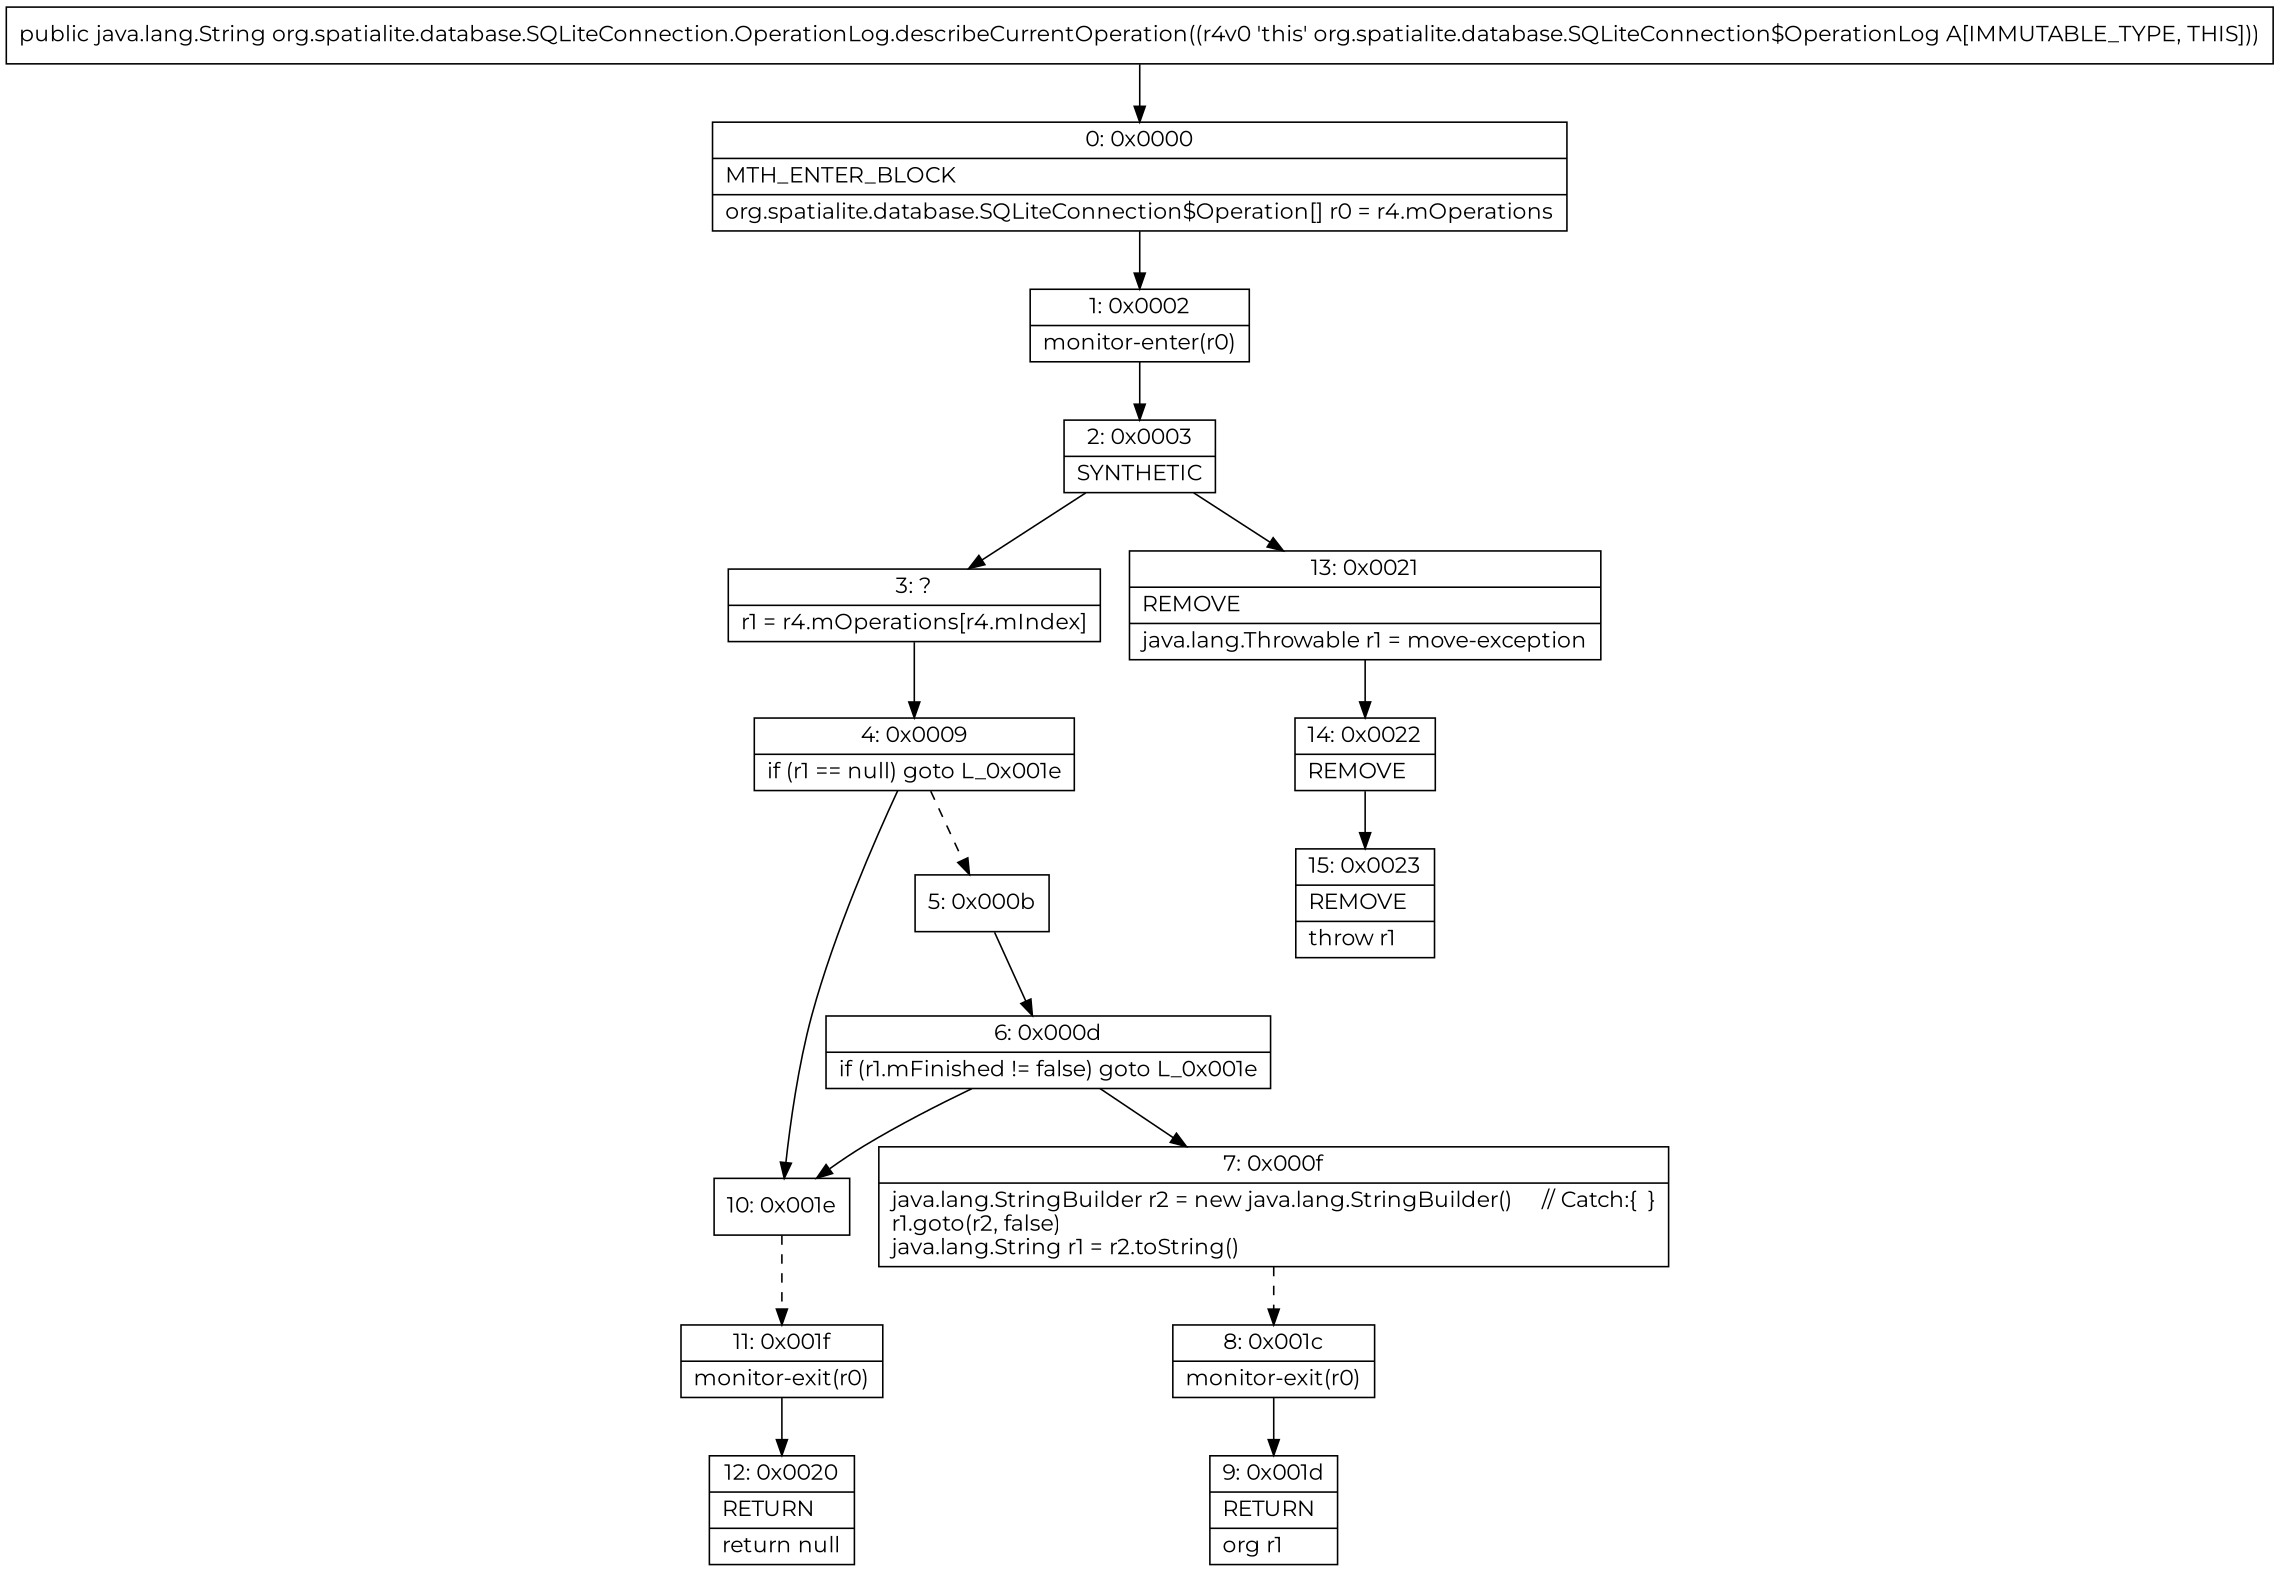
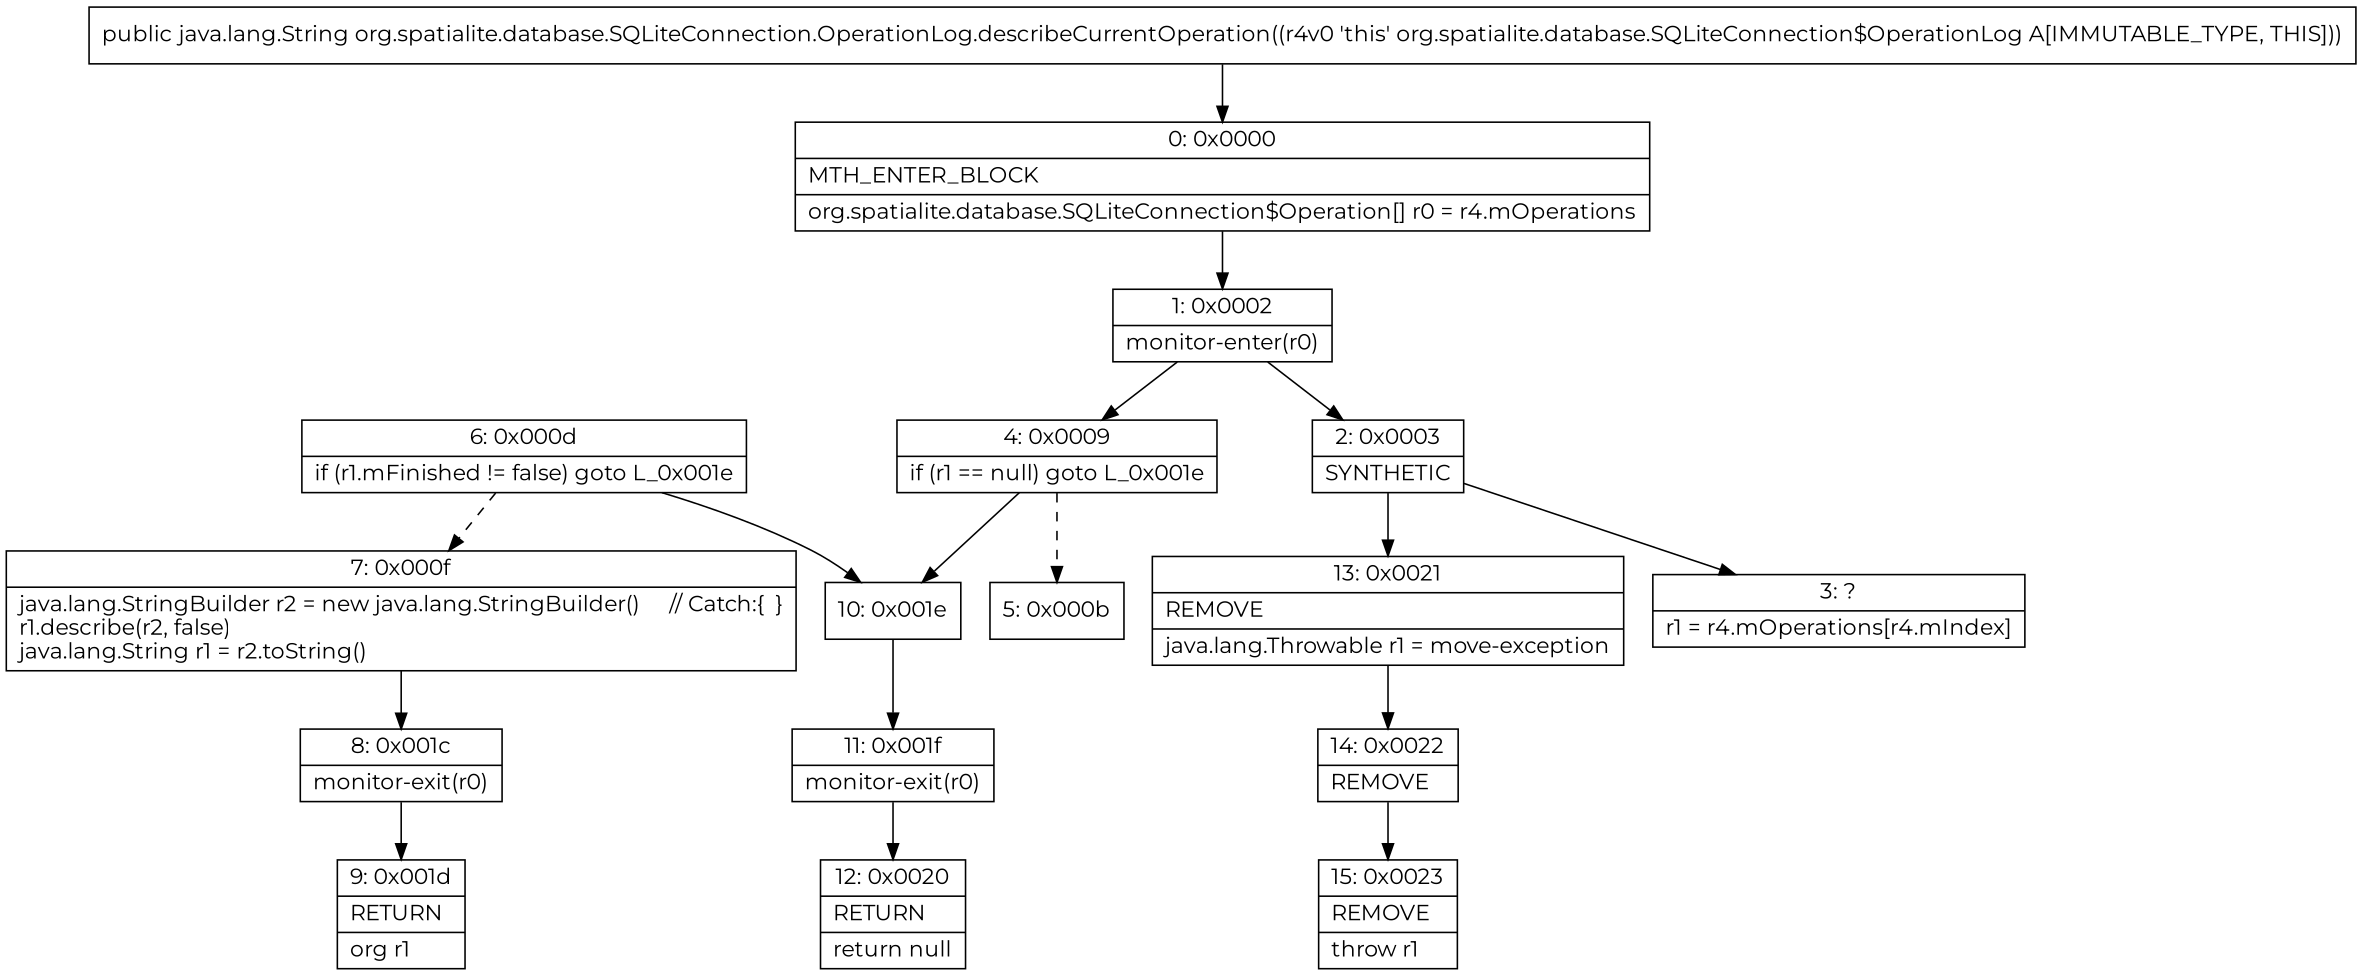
edge "3: ?" -> "4: 0x0009": now "1: 0x0002" -> "4: 0x0009"
edge "5: 0x000b" -> "6: 0x000d": removed
edge "6: 0x000d" -> "7: 0x000f": style solid -> dashed
node "7: 0x000f": text "r1.goto(r2, false)" -> "r1.describe(r2, false)"
edge "10: 0x001e" -> "11: 0x001f": style dashed -> solid
edge "7: 0x000f" -> "8: 0x001c": style dashed -> solid
